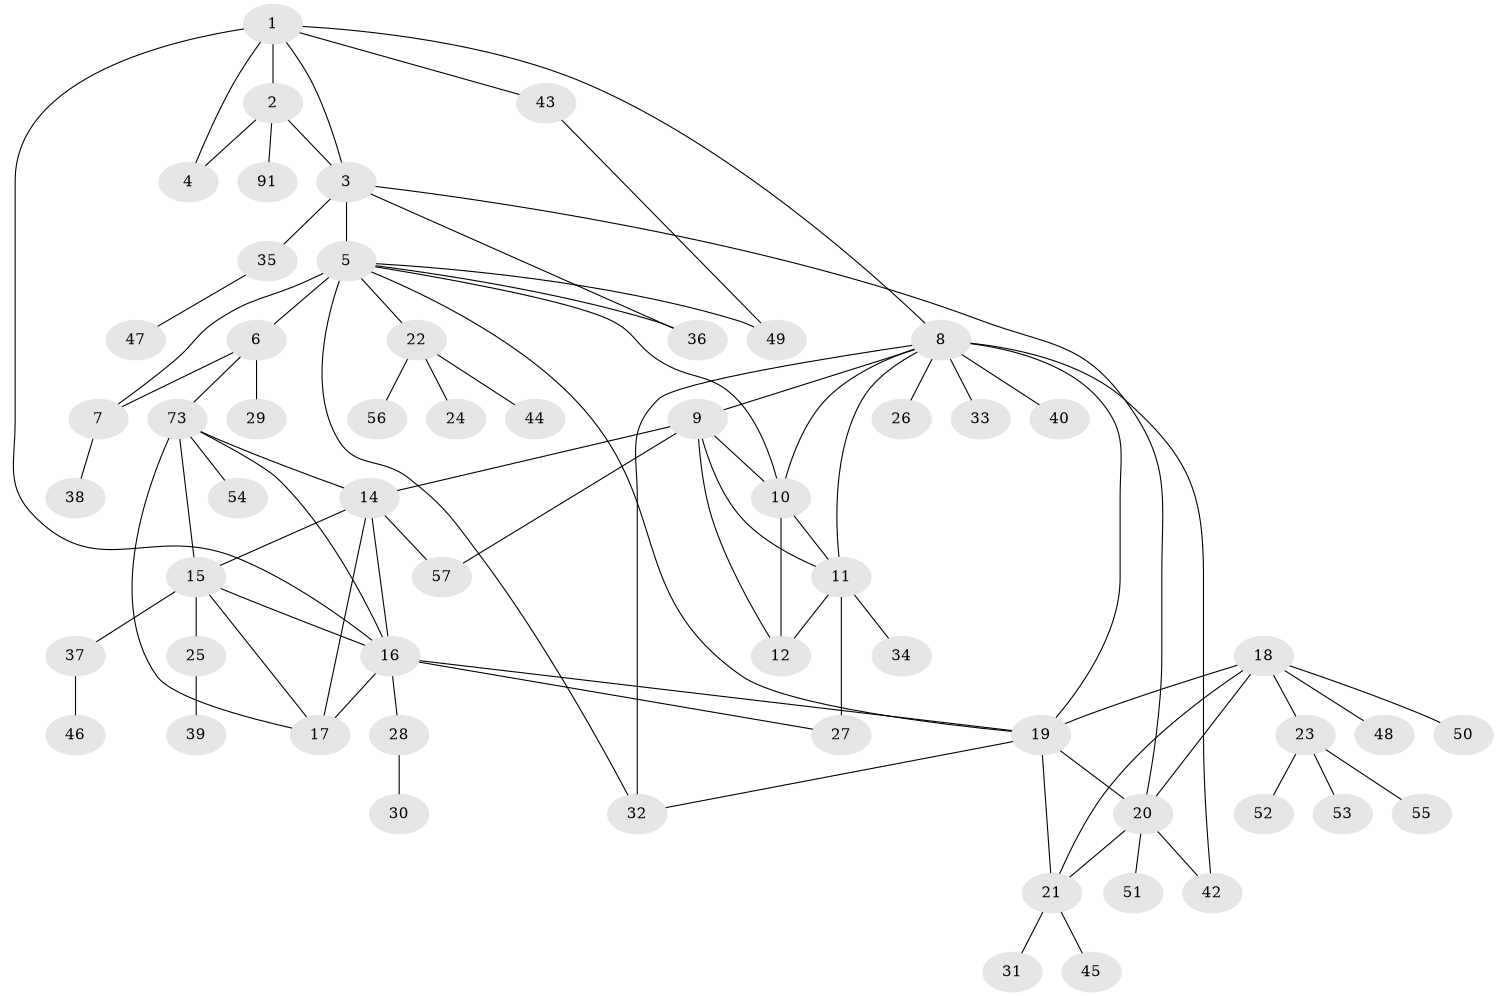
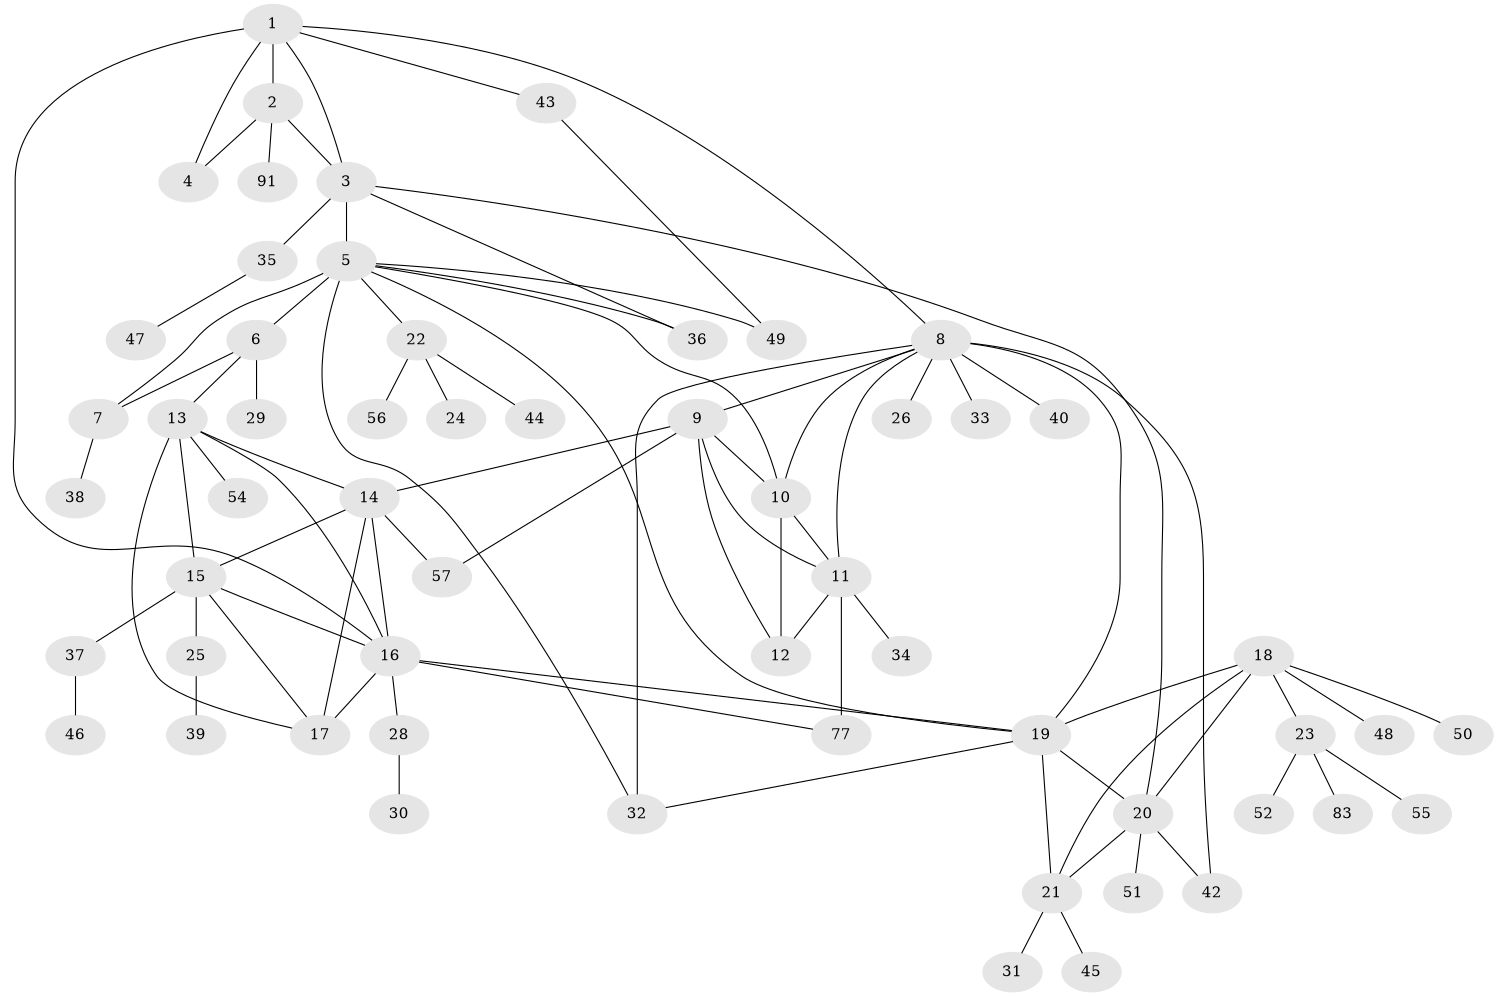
node "73": label "73" -> "13"
node "27": label "27" -> "77"
node "53": label "53" -> "83"
